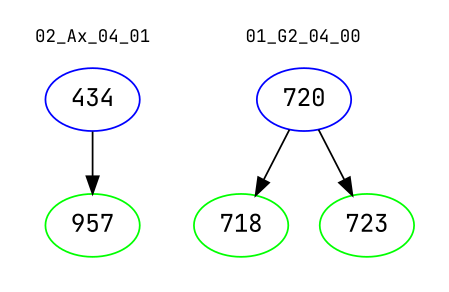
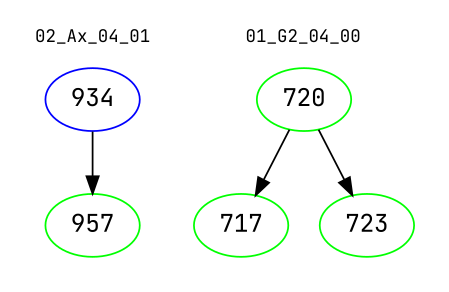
node "434": label "434" -> "934"
node "720": color blue -> green
node "718": label "718" -> "717"
